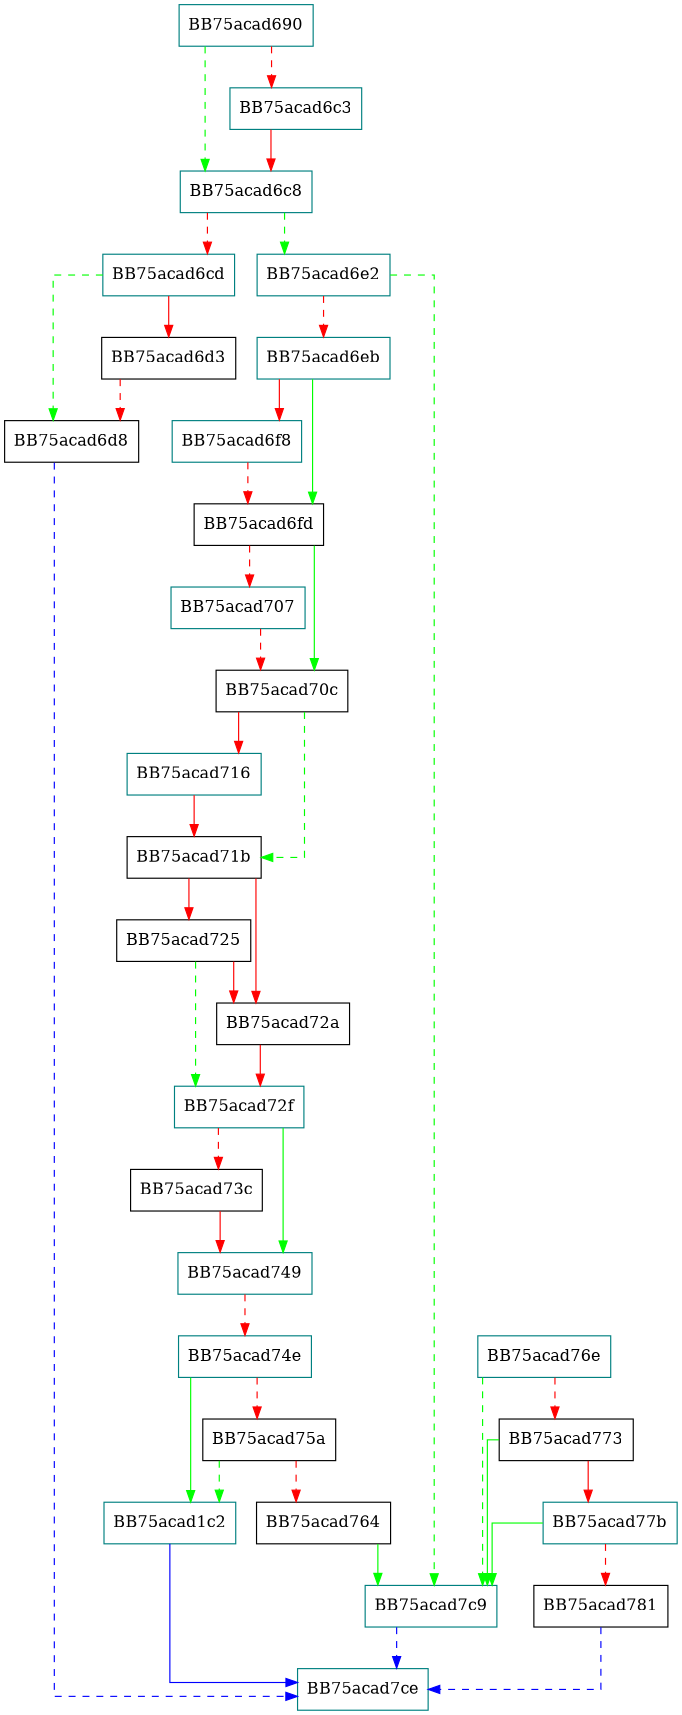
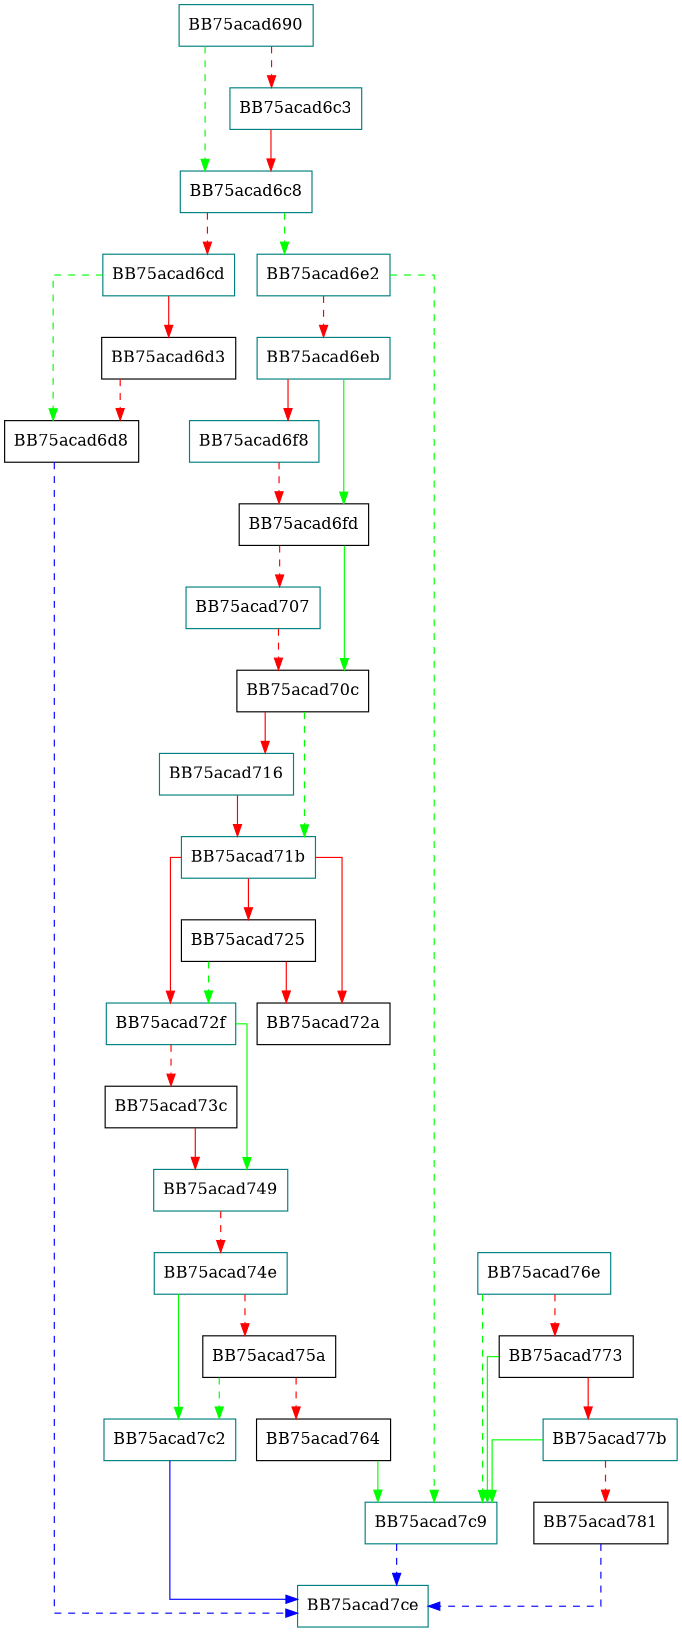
node "BB75acad71b": color black -> teal
edge "BB75acad72a" -> "BB75acad72f": now "BB75acad71b" -> "BB75acad72f"
node "BB75acad1c2": label "BB75acad1c2" -> "BB75acad7c2"
